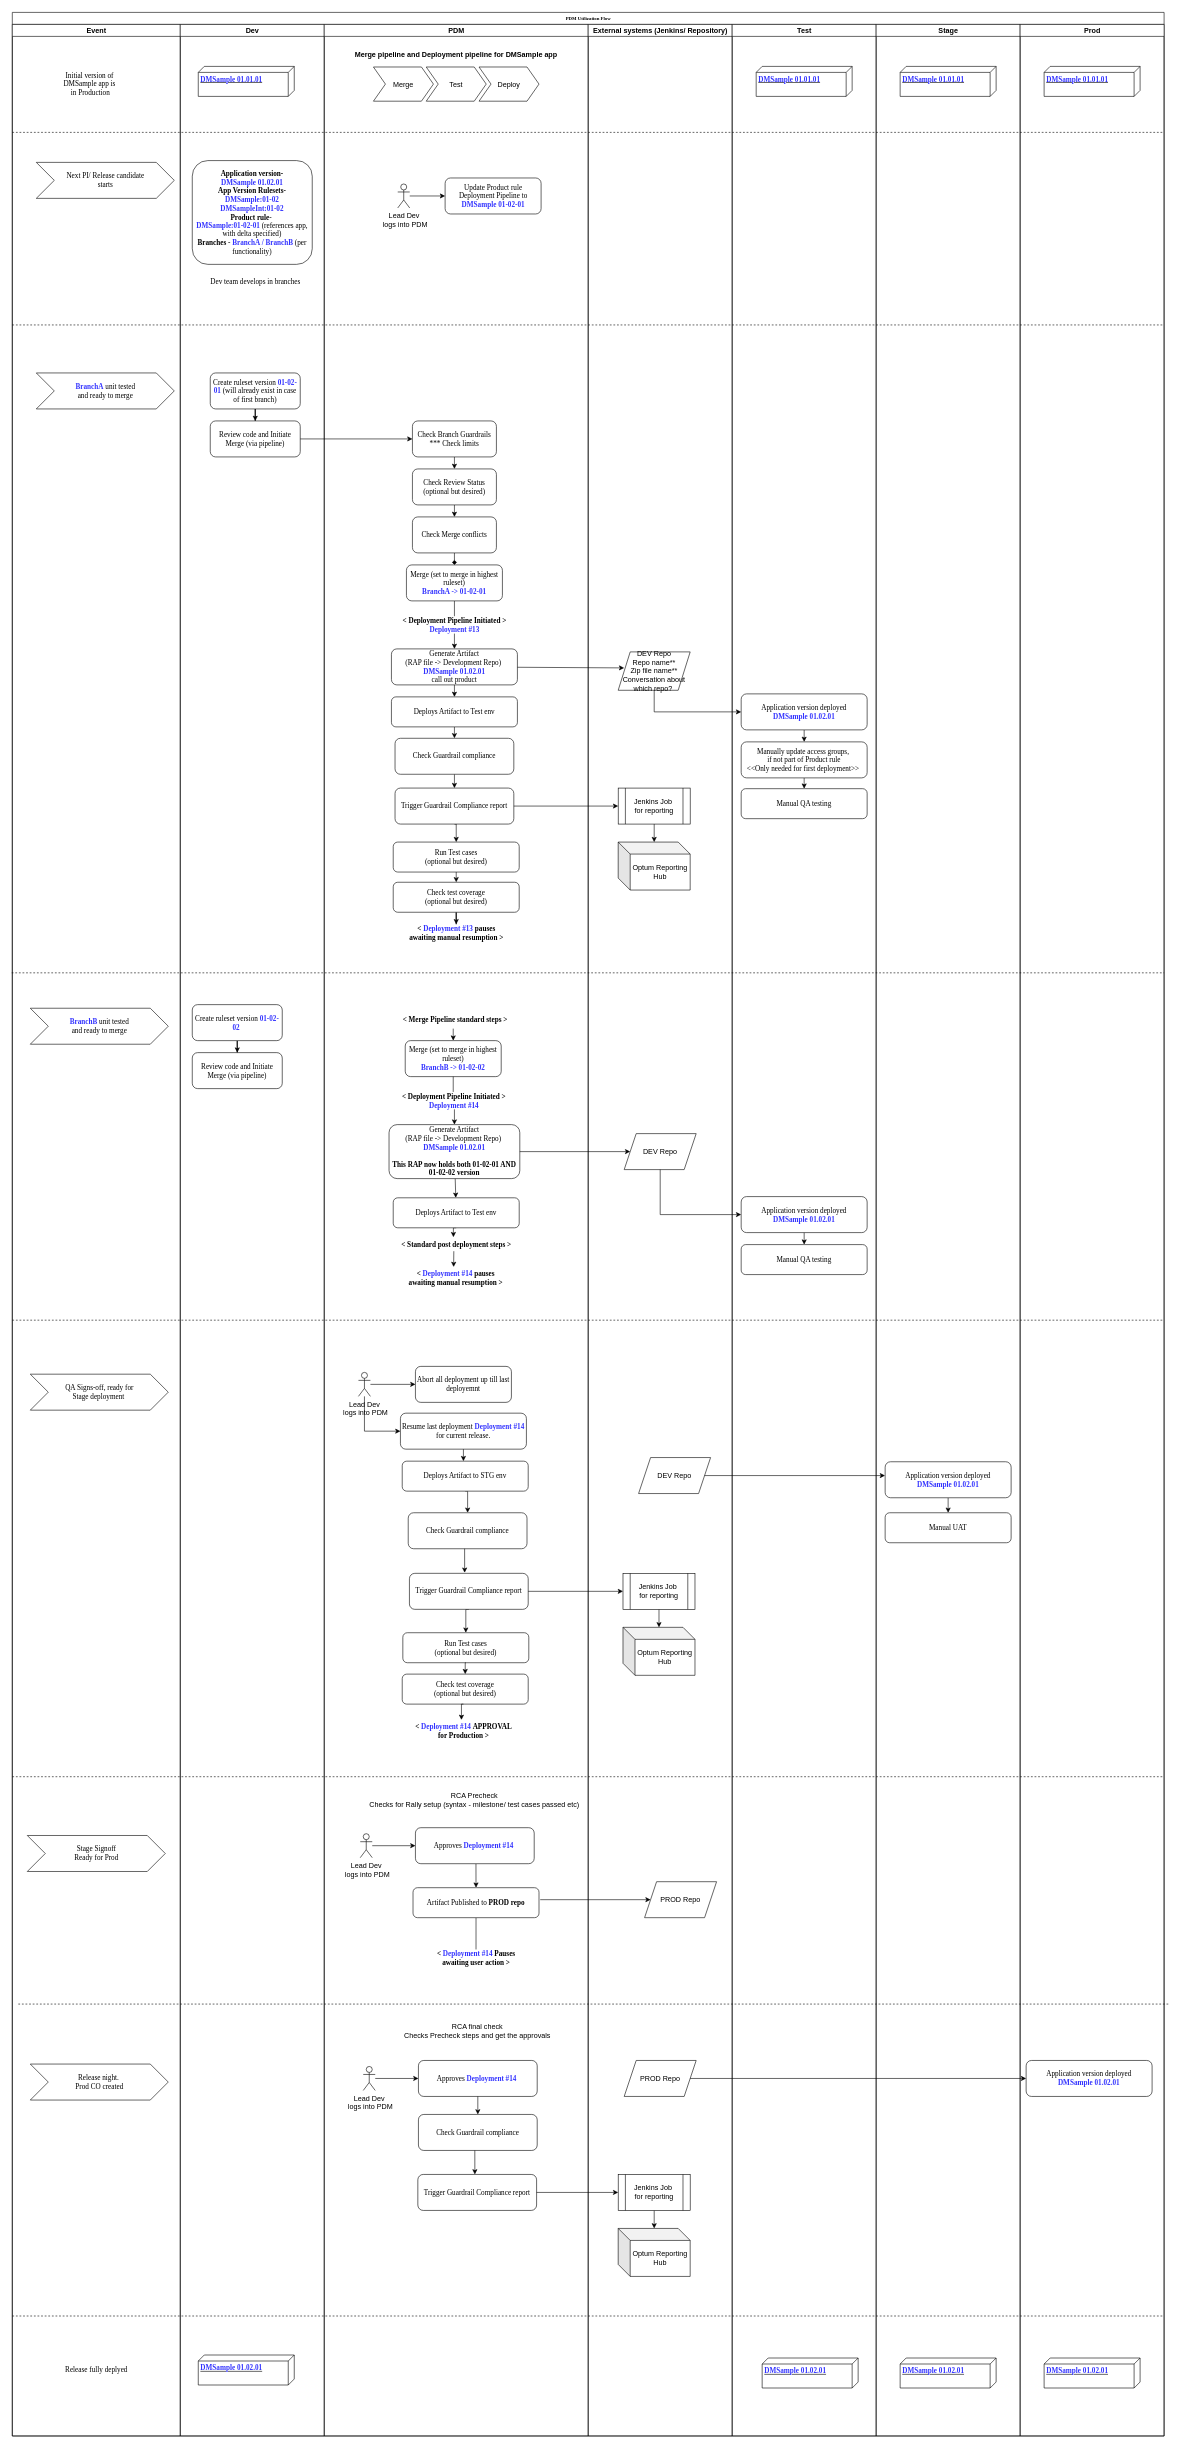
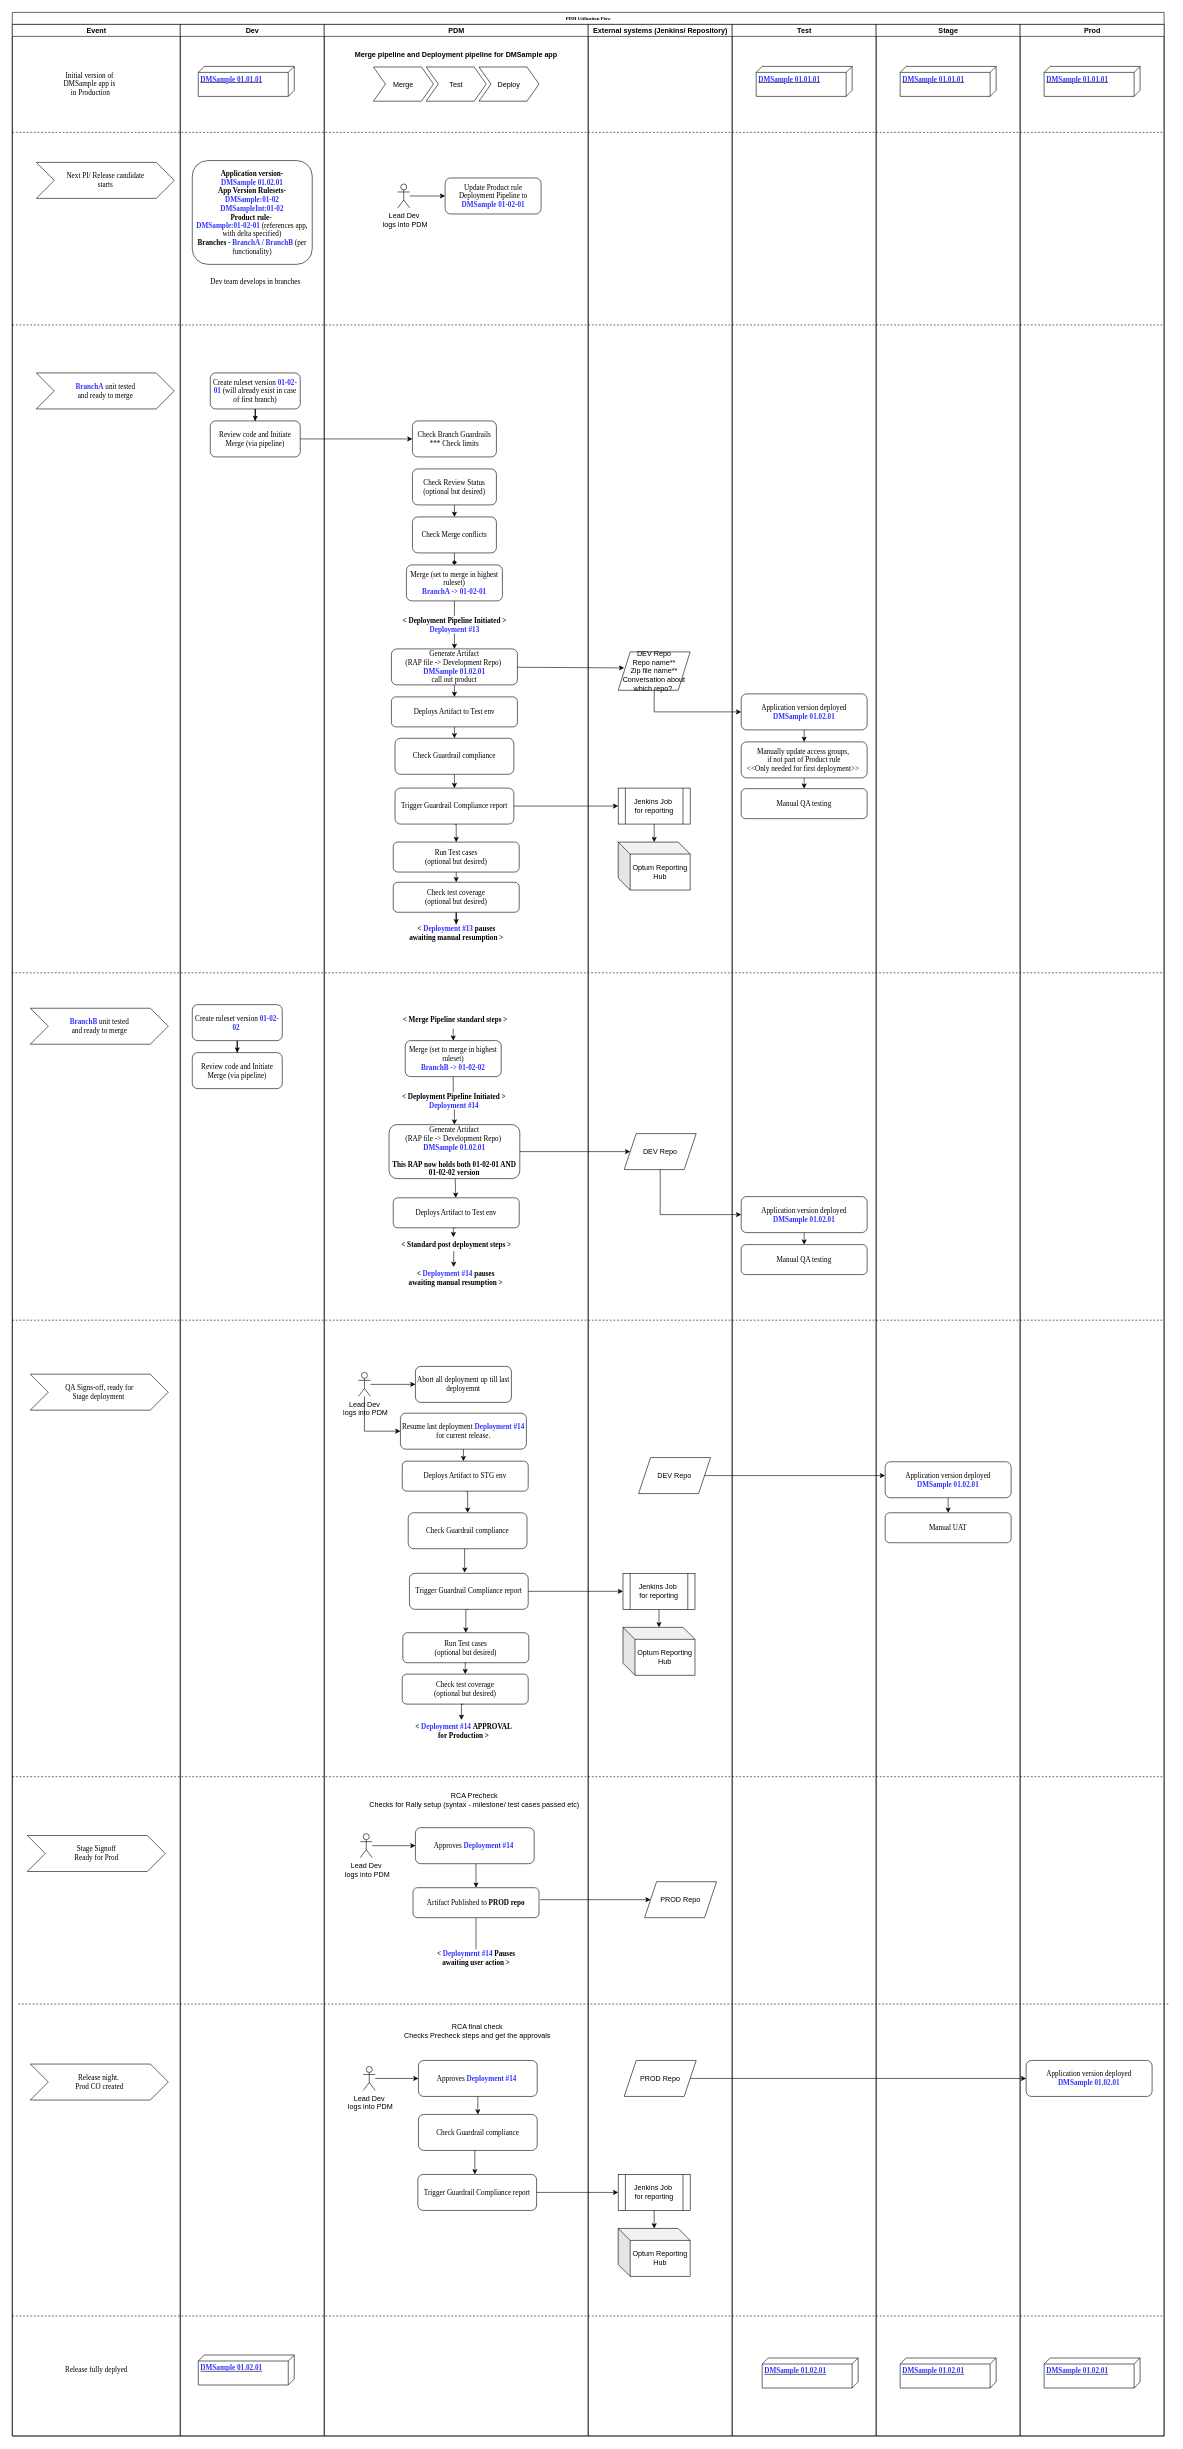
edge "Check Branch Guardrails *** Check limits" -> "Check Review Status (optional but desired)": removed
